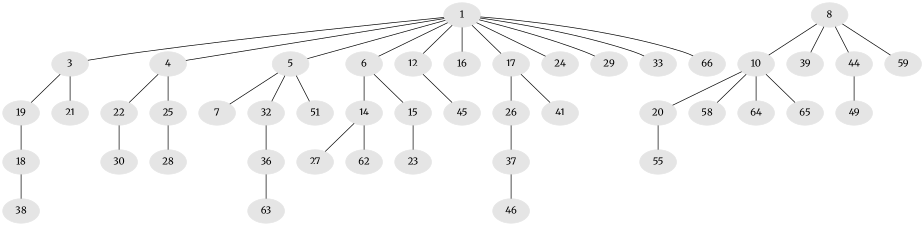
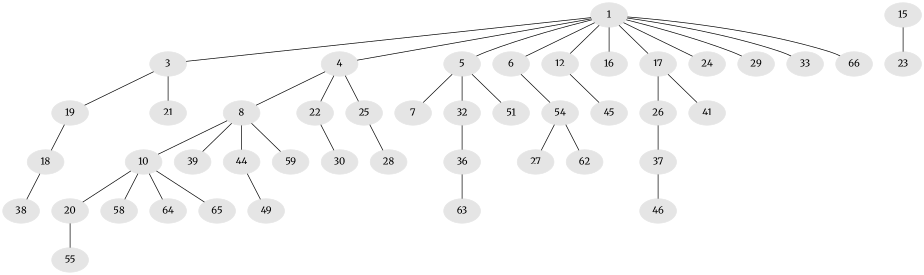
edge "4" -- "8": added
edge "6" -- "15": removed
node "14": label "14" -> "54"
